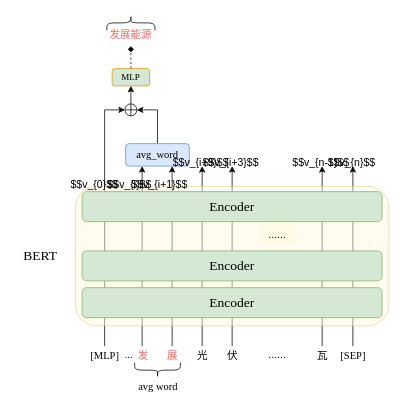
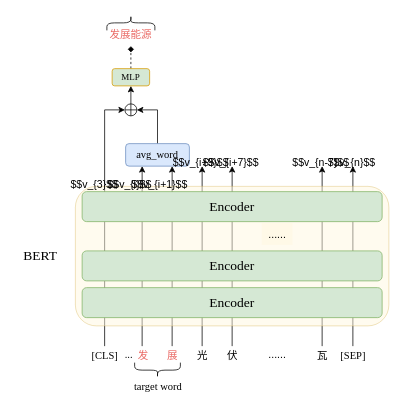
node "$$v_{i+3}$$": label "$$v_{i+3}$$" -> "$$v_{i+7}$$"
node "$$v_{n-1}$$": label "$$v_{n-1}$$" -> "$$v_{n-7}$$"
node "$$v_{0}$$": label "$$v_{0}$$" -> "$$v_{3}$$"
node "[MLP]": label "[MLP]" -> "[CLS]"
node "avg word": label "avg word" -> "target word"
